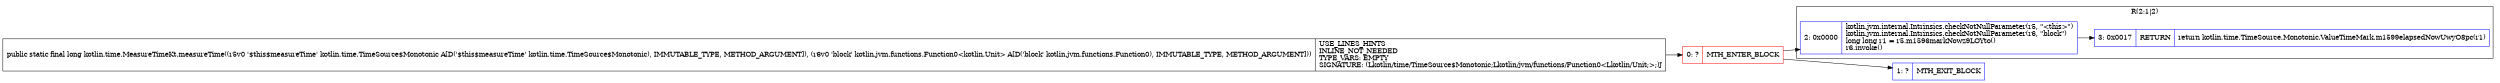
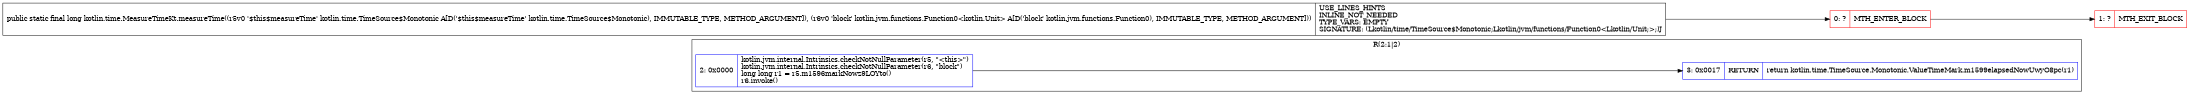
edge "0: ?" -> "2: 0x0000": removed
node "1: ?": color blue -> red
